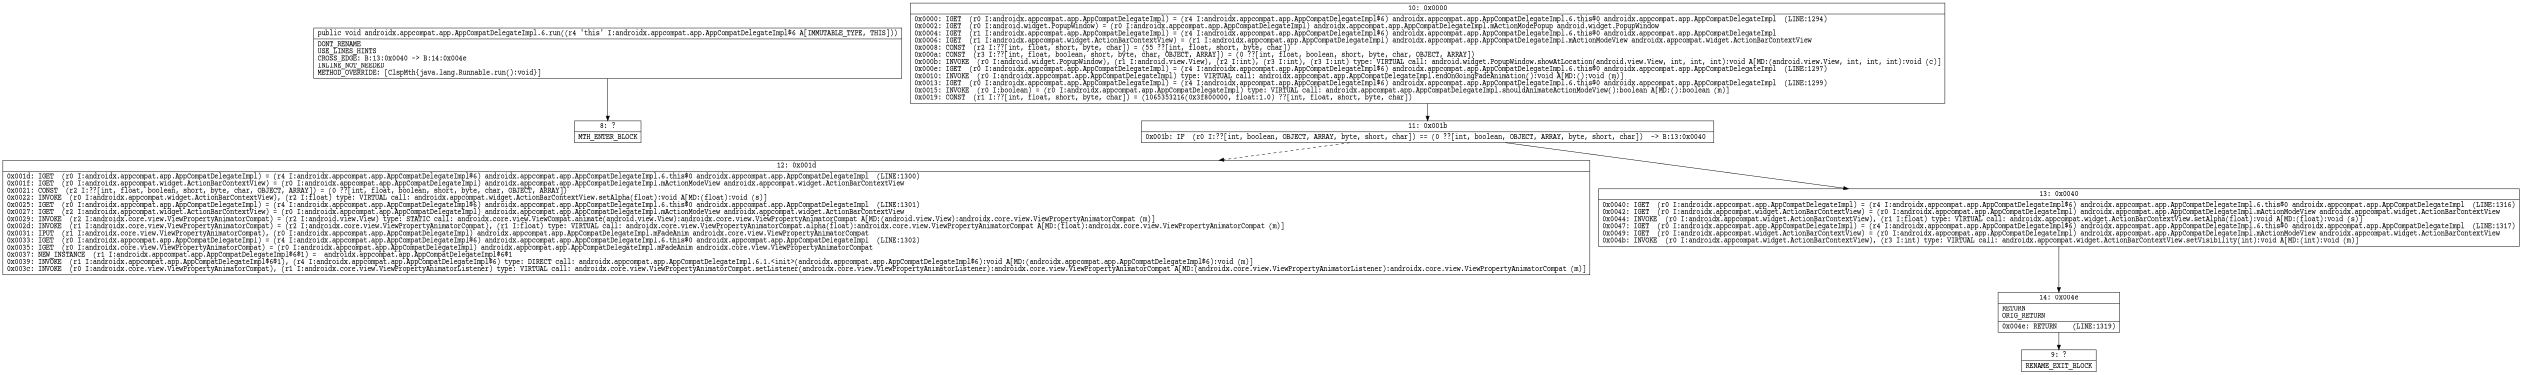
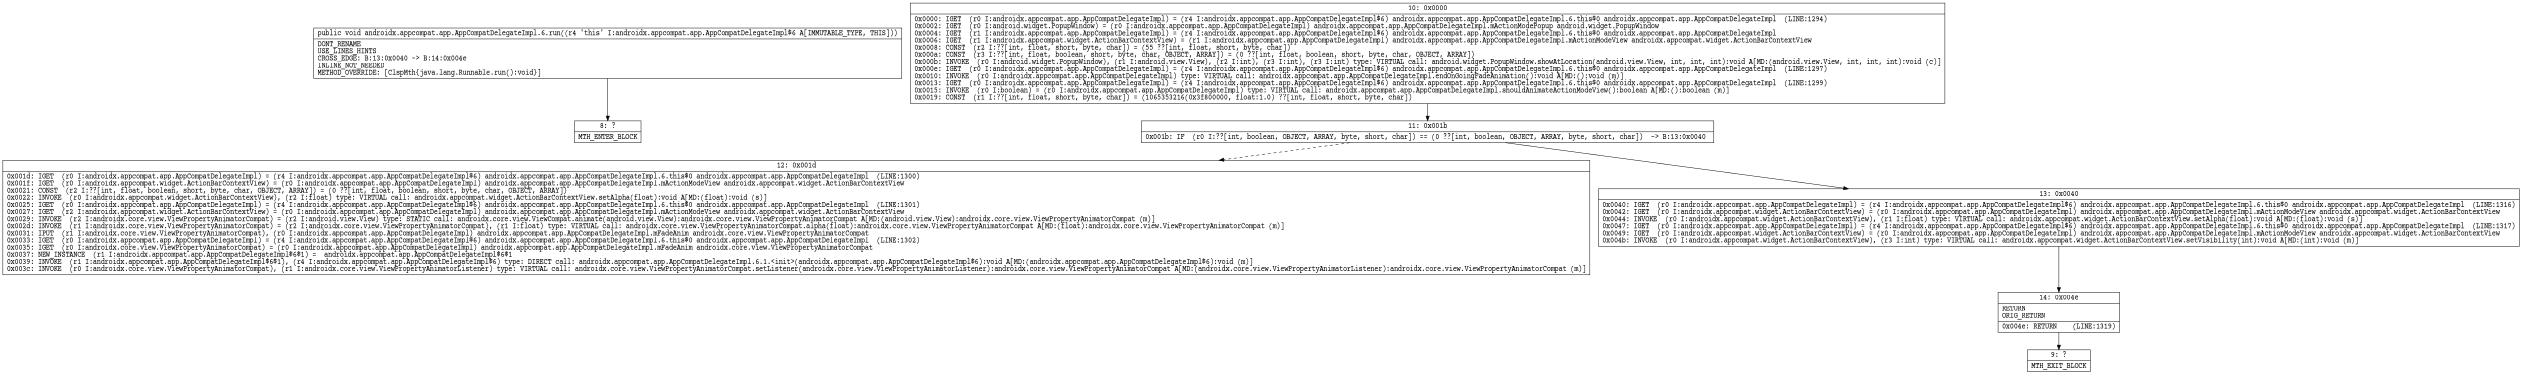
node "9: ?": text "RENAME_EXIT_BLOCK" -> "MTH_EXIT_BLOCK"
